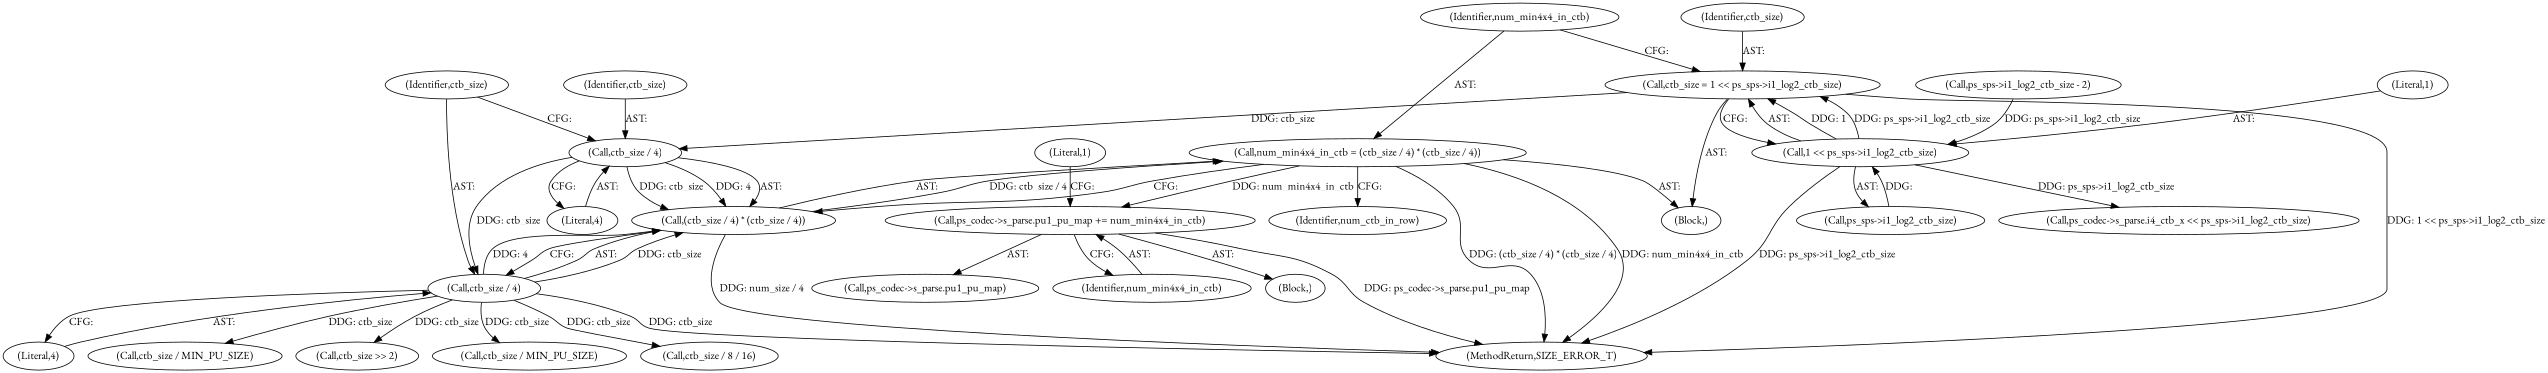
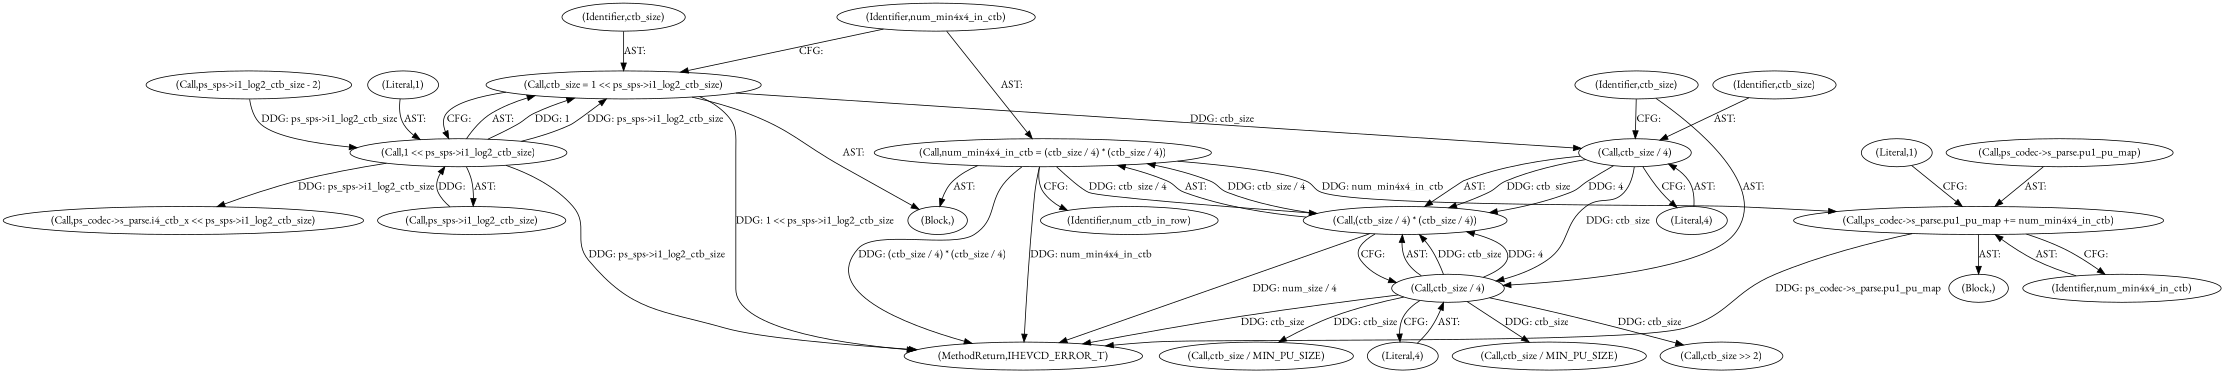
edge "(Call,num_min4x4_in_ctb = (ctb_size / 4) * (ctb_size / 4))" -> "(Call,(ctb_size / 4) * (ctb_size / 4))": label "CFG: " -> "DDG: ctb_size / 4"
edge "(Call,ps_codec->s_parse.pu1_pu_map += num_min4x4_in_ctb)" -> "(Call,ps_codec->s_parse.pu1_pu_map)": reversed
node "(Call,ctb_size / 8 / 16)": removed
node "(MethodReturn,SIZE_ERROR_T)": label "(MethodReturn,SIZE_ERROR_T)" -> "(MethodReturn,IHEVCD_ERROR_T)"
